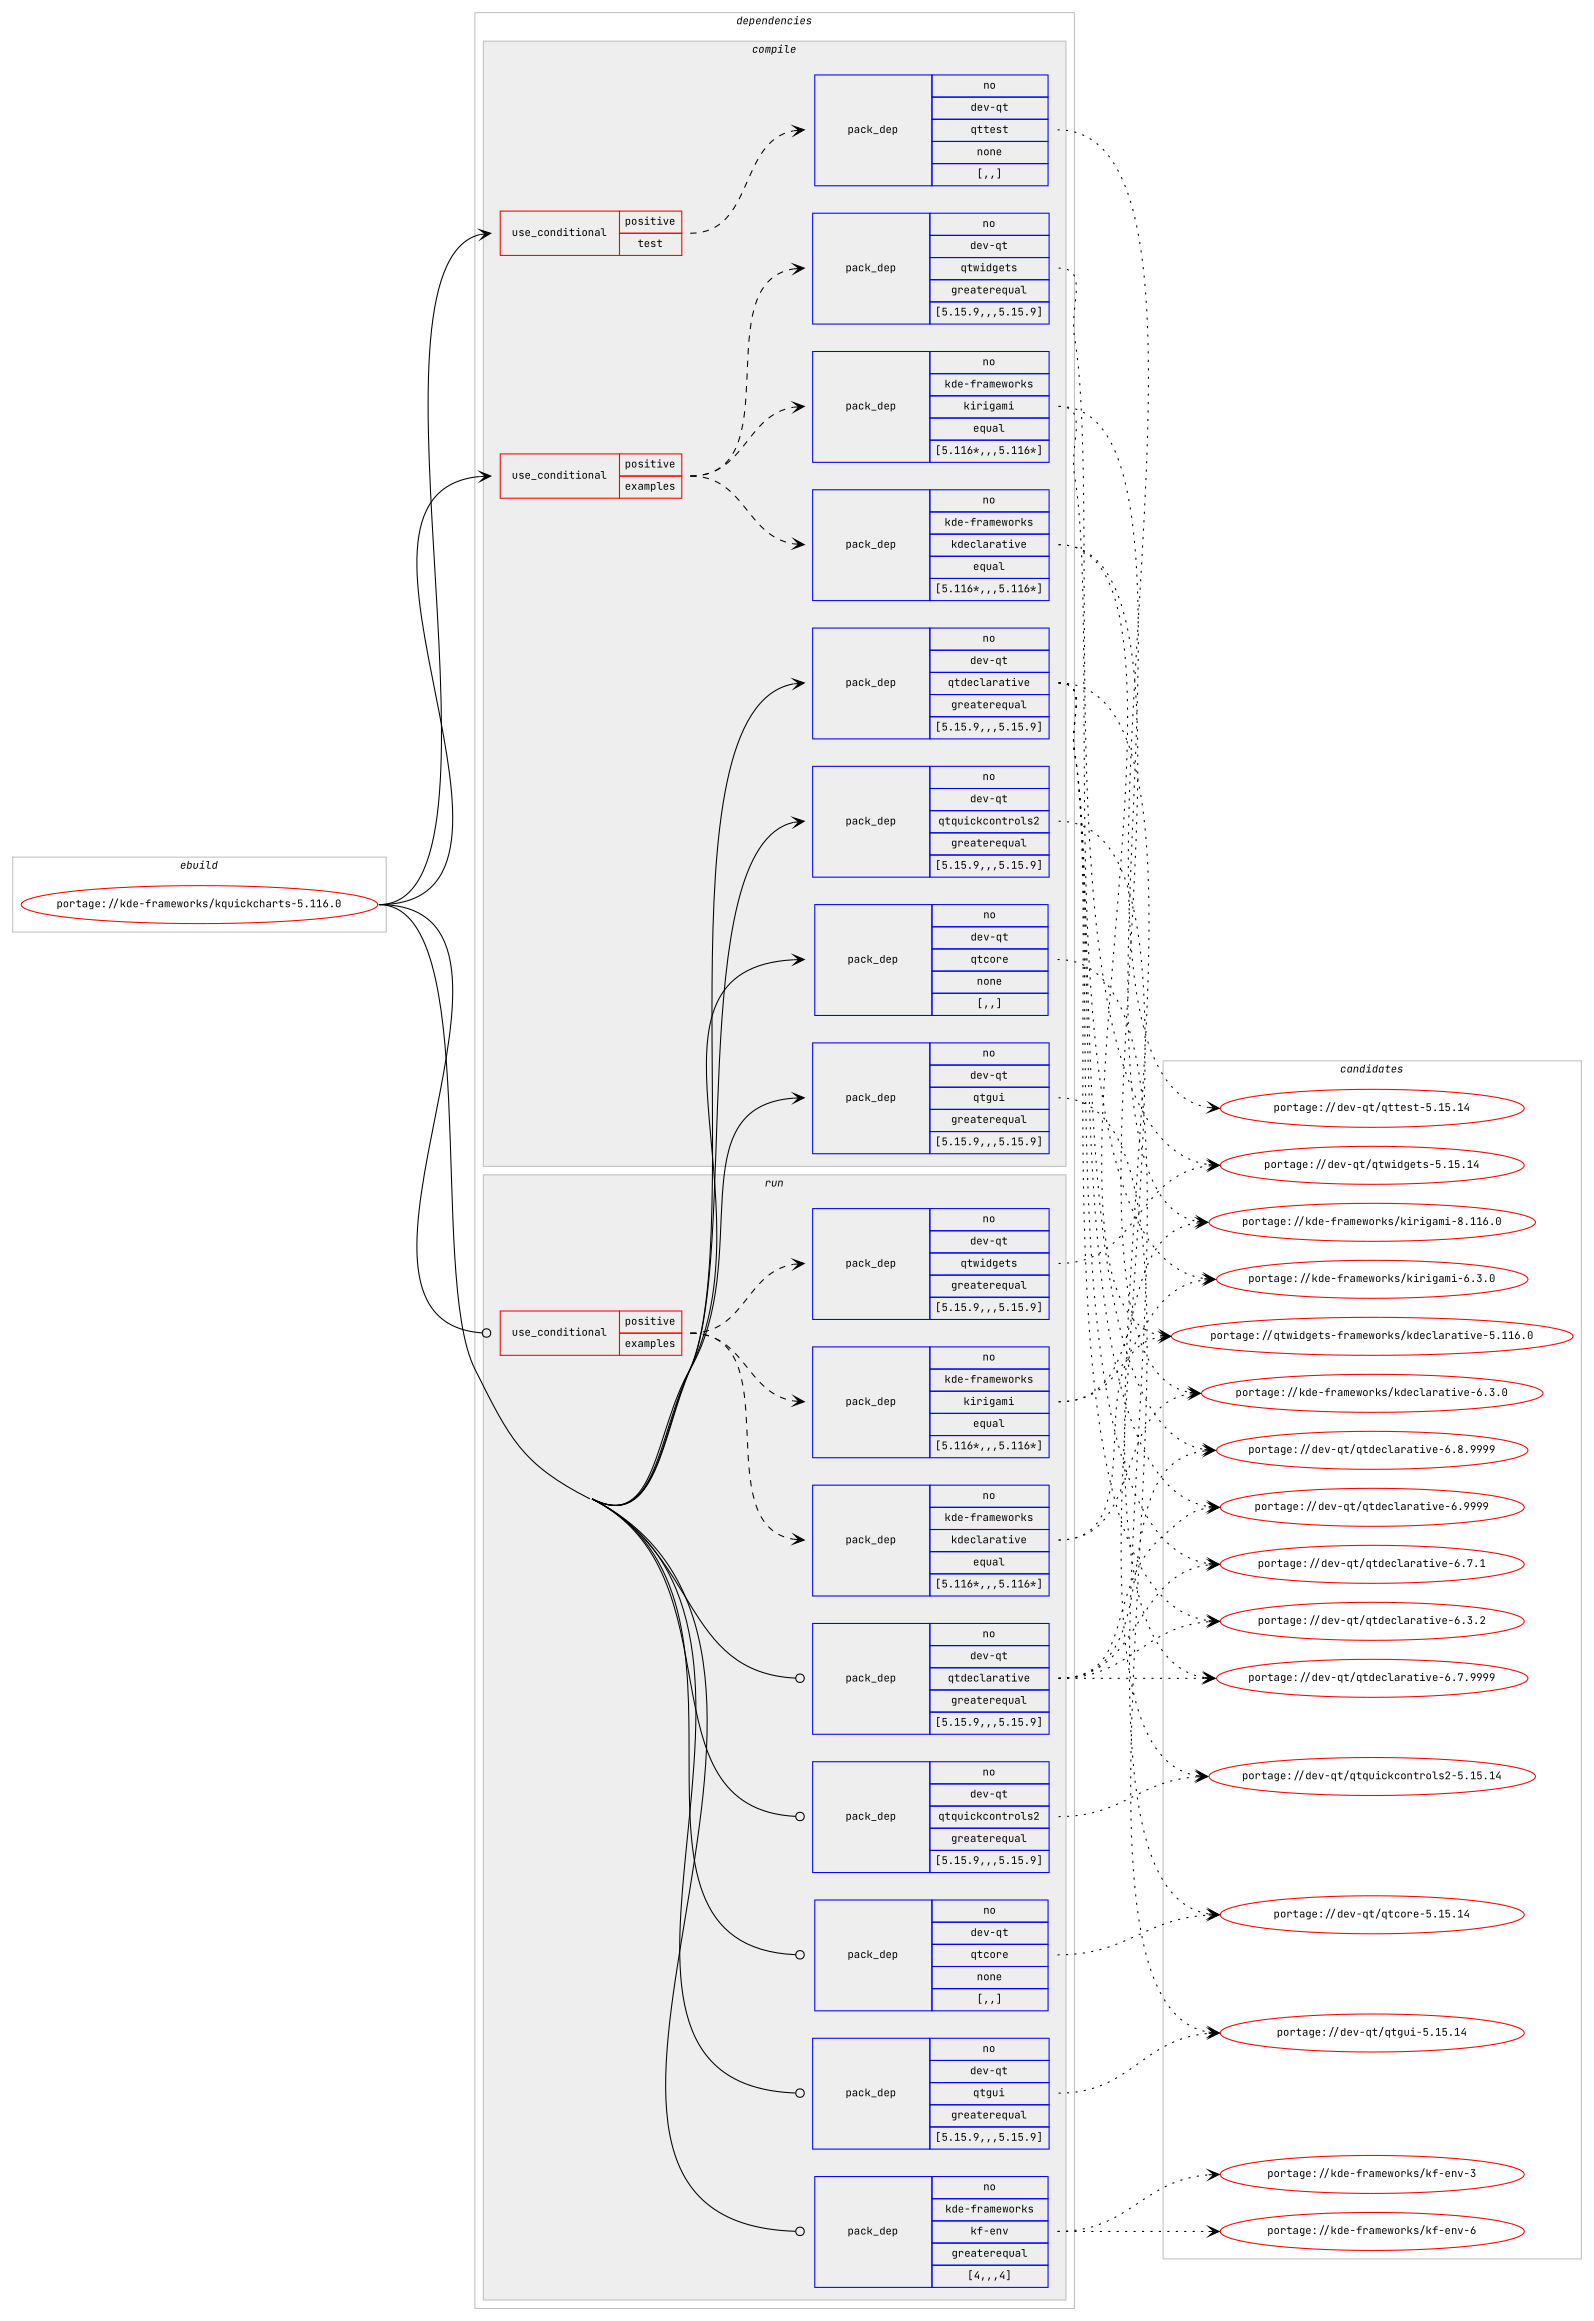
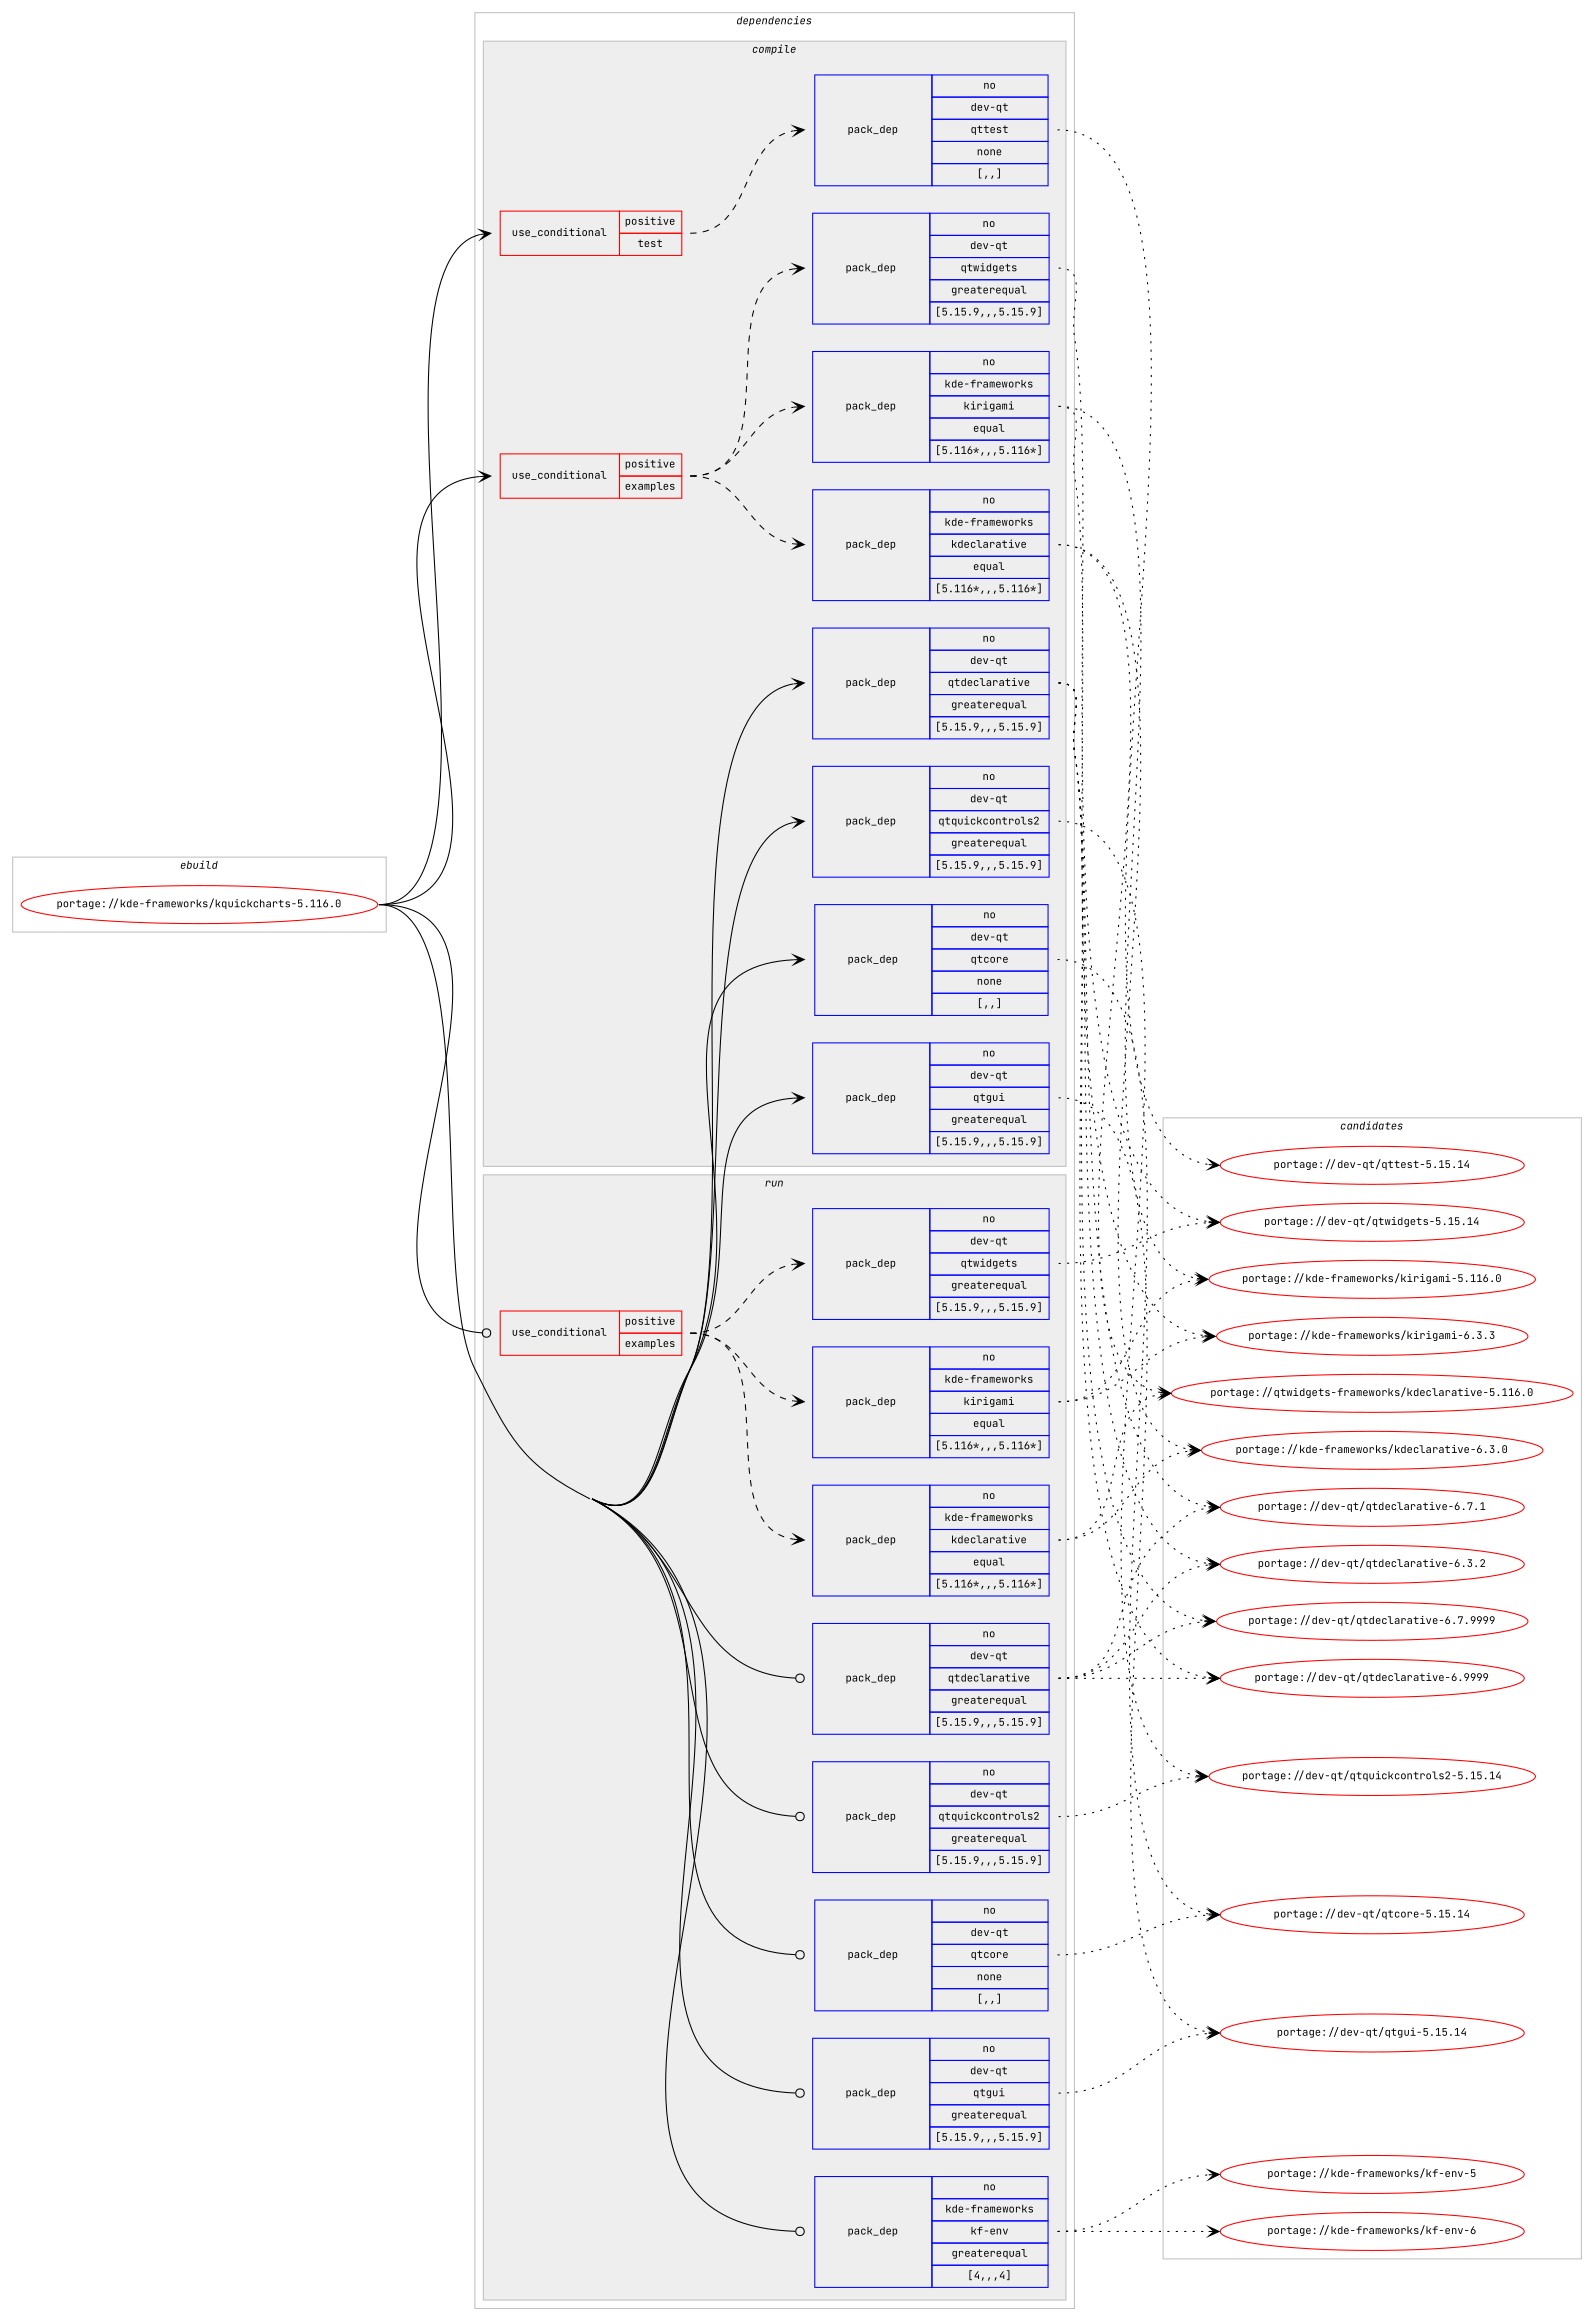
node "portage://kde-frameworks/kirigami-8.116.0": label "portage://kde-frameworks/kirigami-8.116.0" -> "portage://kde-frameworks/kirigami-5.116.0"
node "portage://kde-frameworks/kirigami-6.3.0": label "portage://kde-frameworks/kirigami-6.3.0" -> "portage://kde-frameworks/kirigami-6.3.3"
node "portage://dev-qt/qtdeclarative-6.8.9999": removed
node "portage://kde-frameworks/kf-env-3": label "portage://kde-frameworks/kf-env-3" -> "portage://kde-frameworks/kf-env-5"
